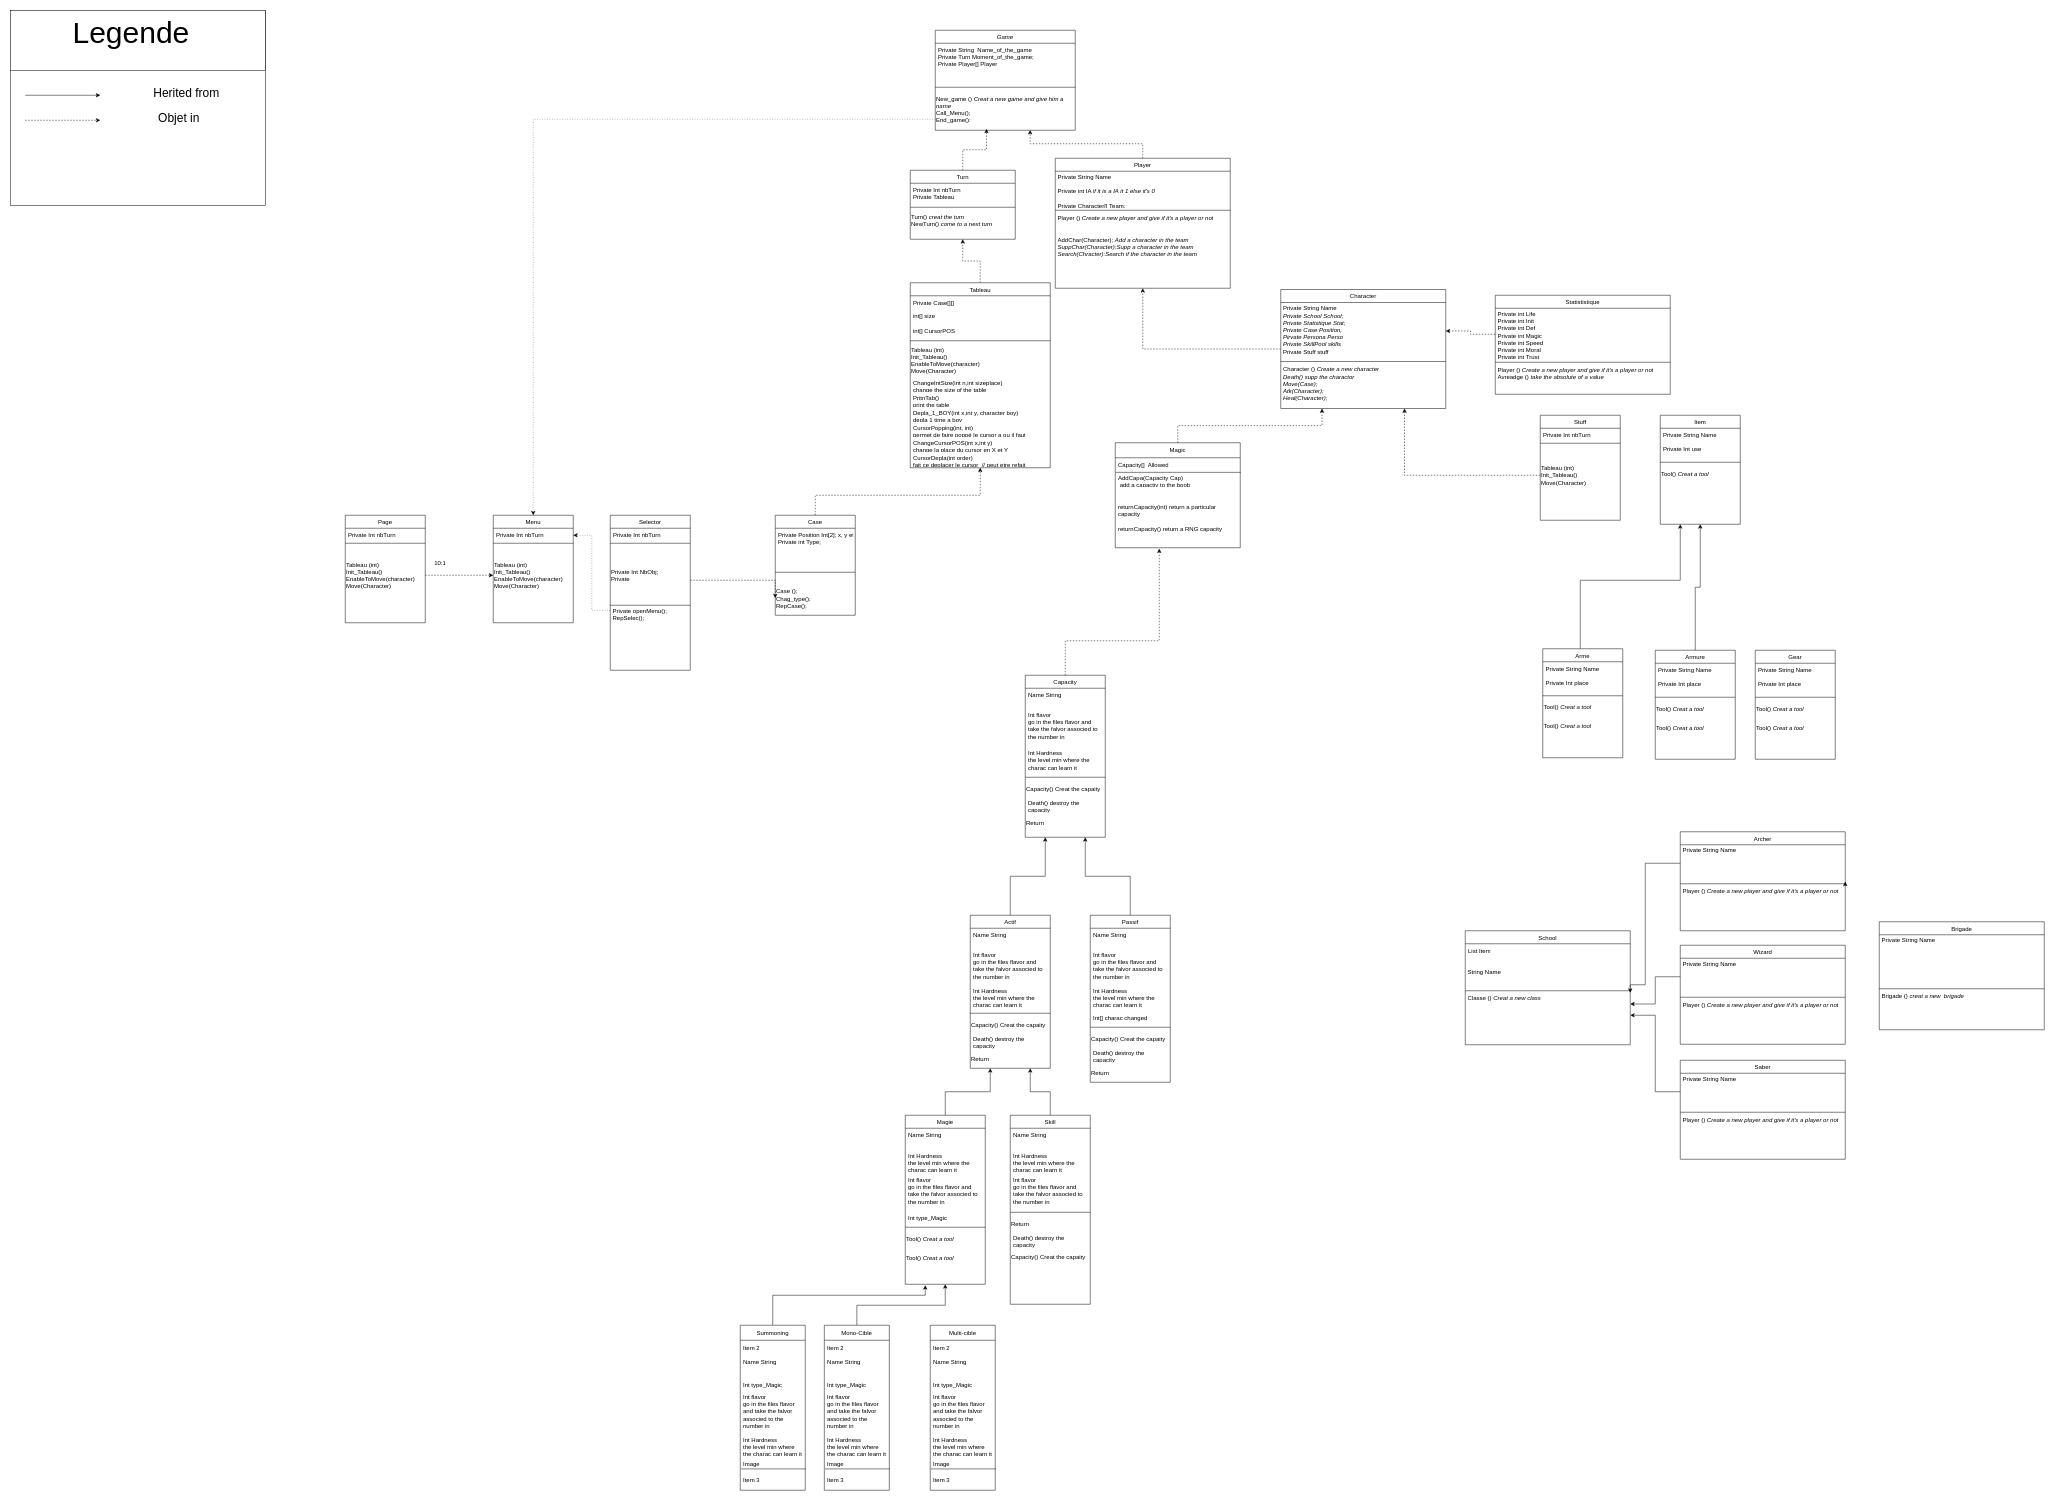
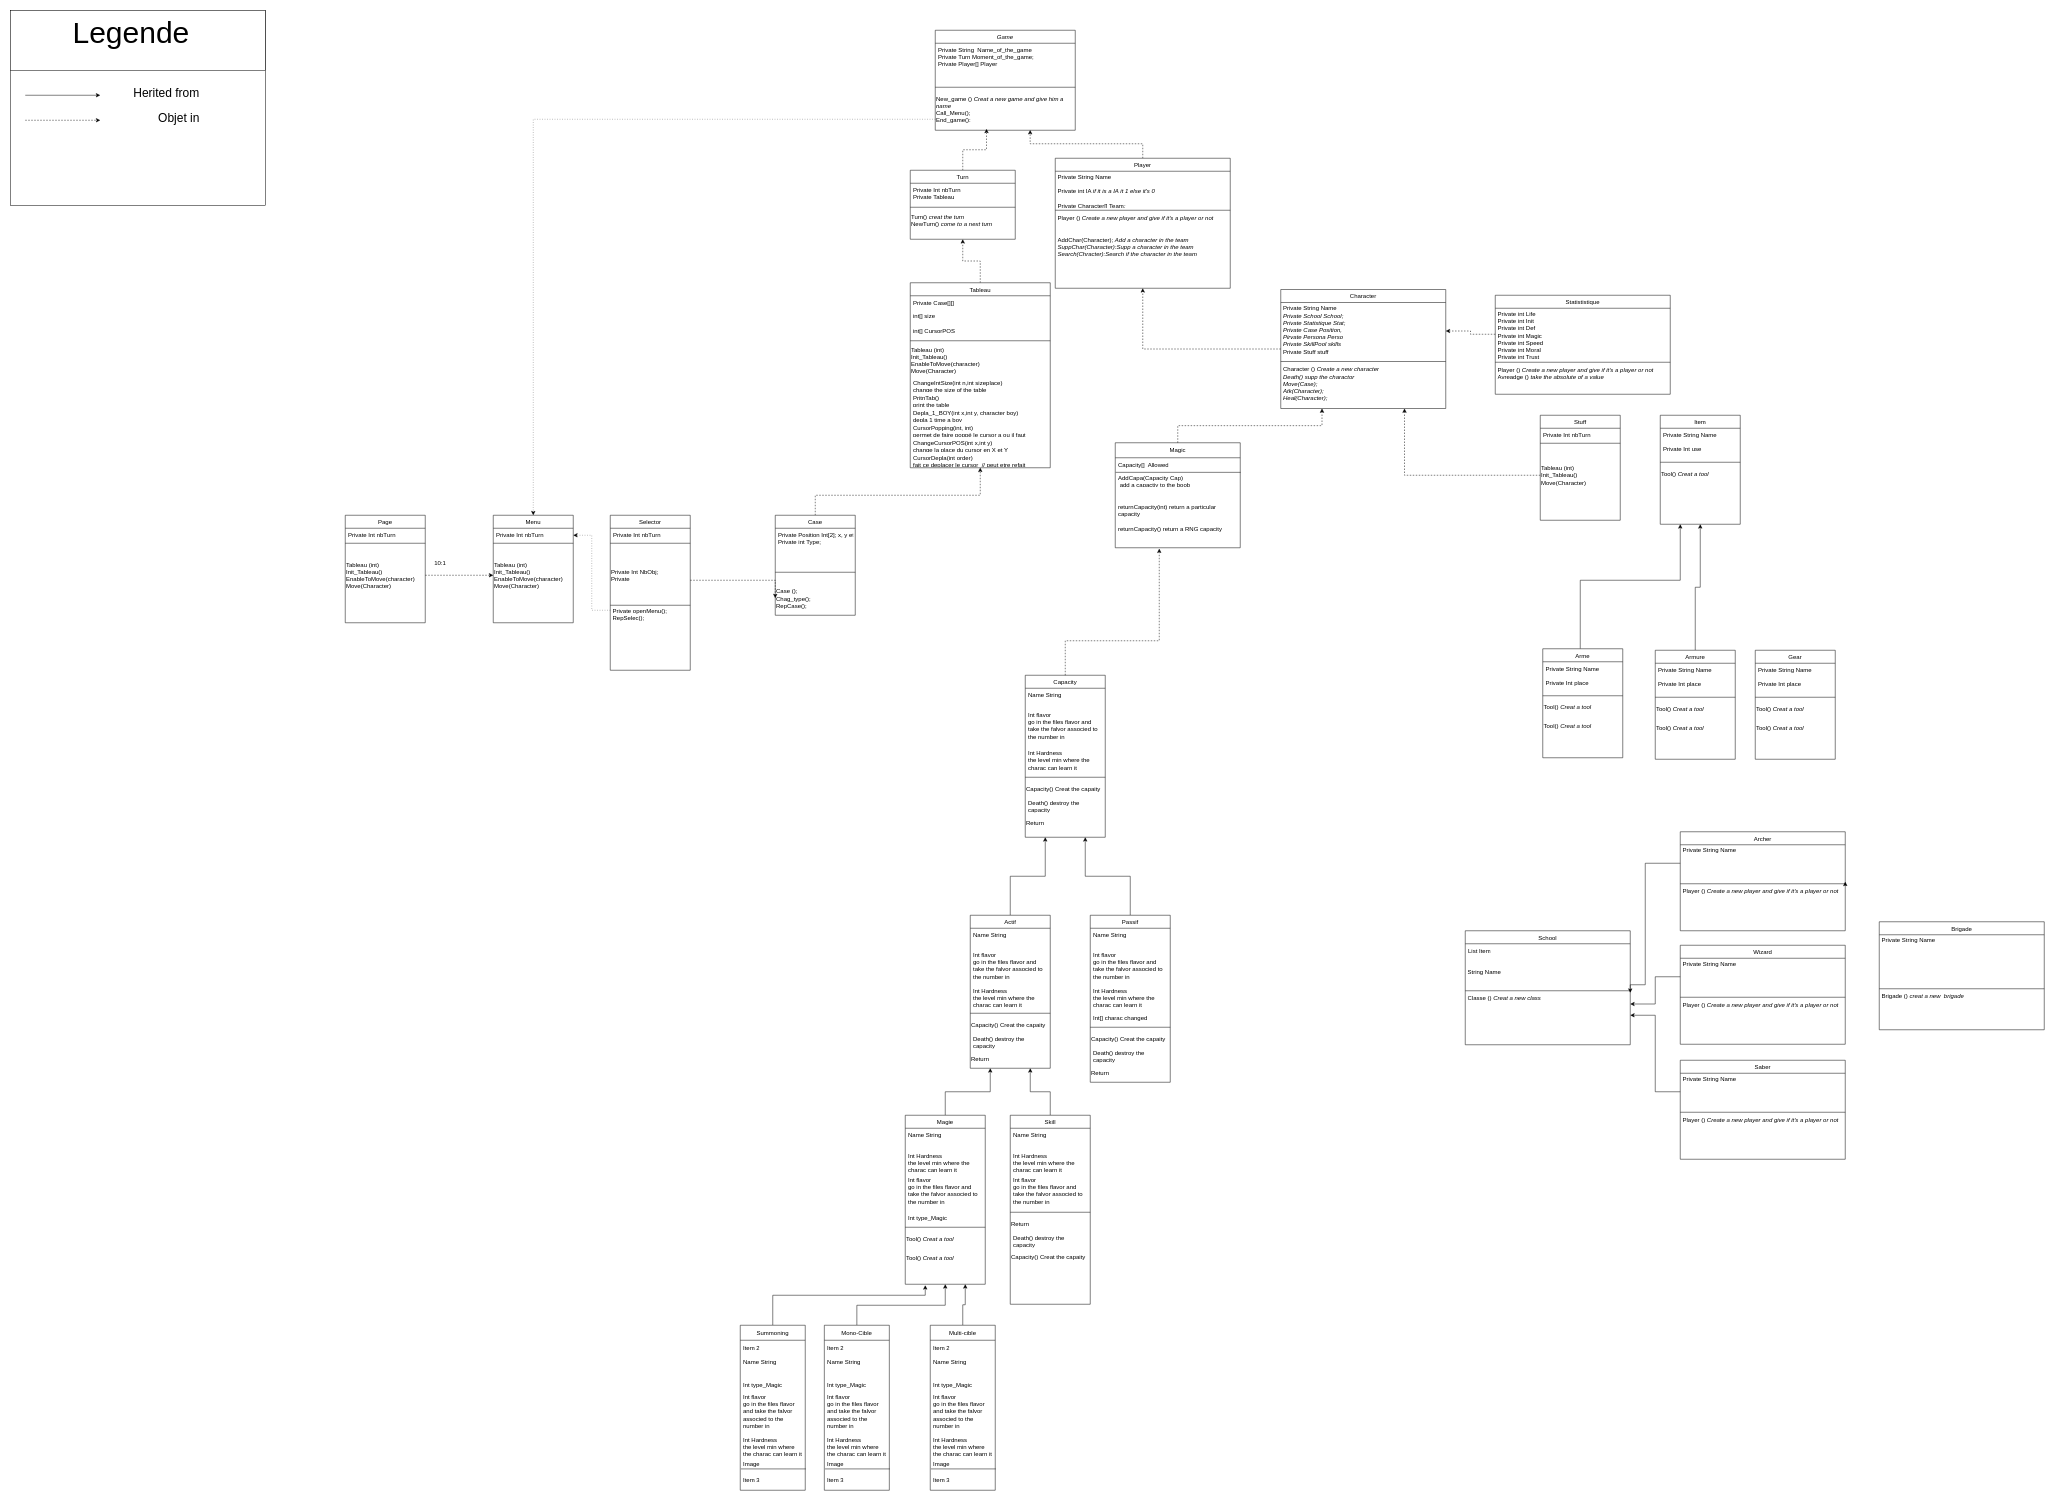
node "Herited from": moved (187, 93) -> (167, 93)
edge "Multi-cible" -> "Magie": added
